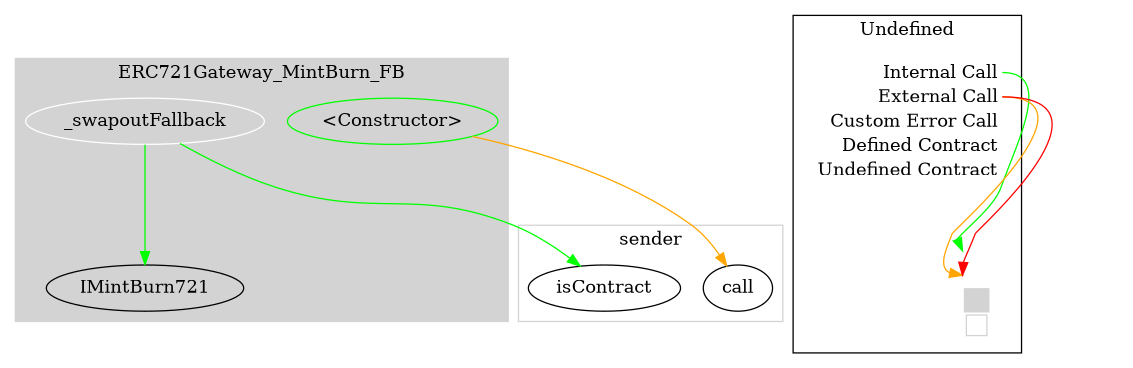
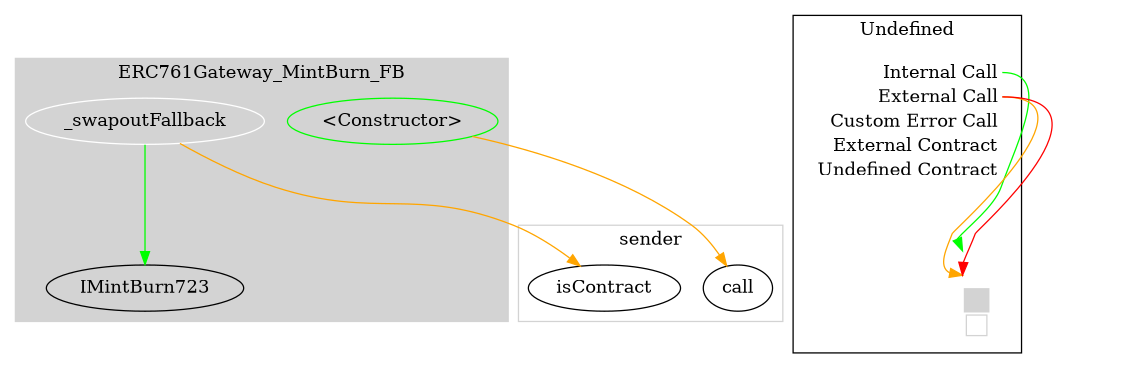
cluster "ERC721Gateway_MintBurn_FB": label "ERC721Gateway_MintBurn_FB" -> "ERC761Gateway_MintBurn_FB"
node "Internal Call": text "Defined Contract" -> "External Contract"
edge "_swapoutFallback" -> "isContract": color green -> orange
node "IMintBurn721": label "IMintBurn721" -> "IMintBurn723"
